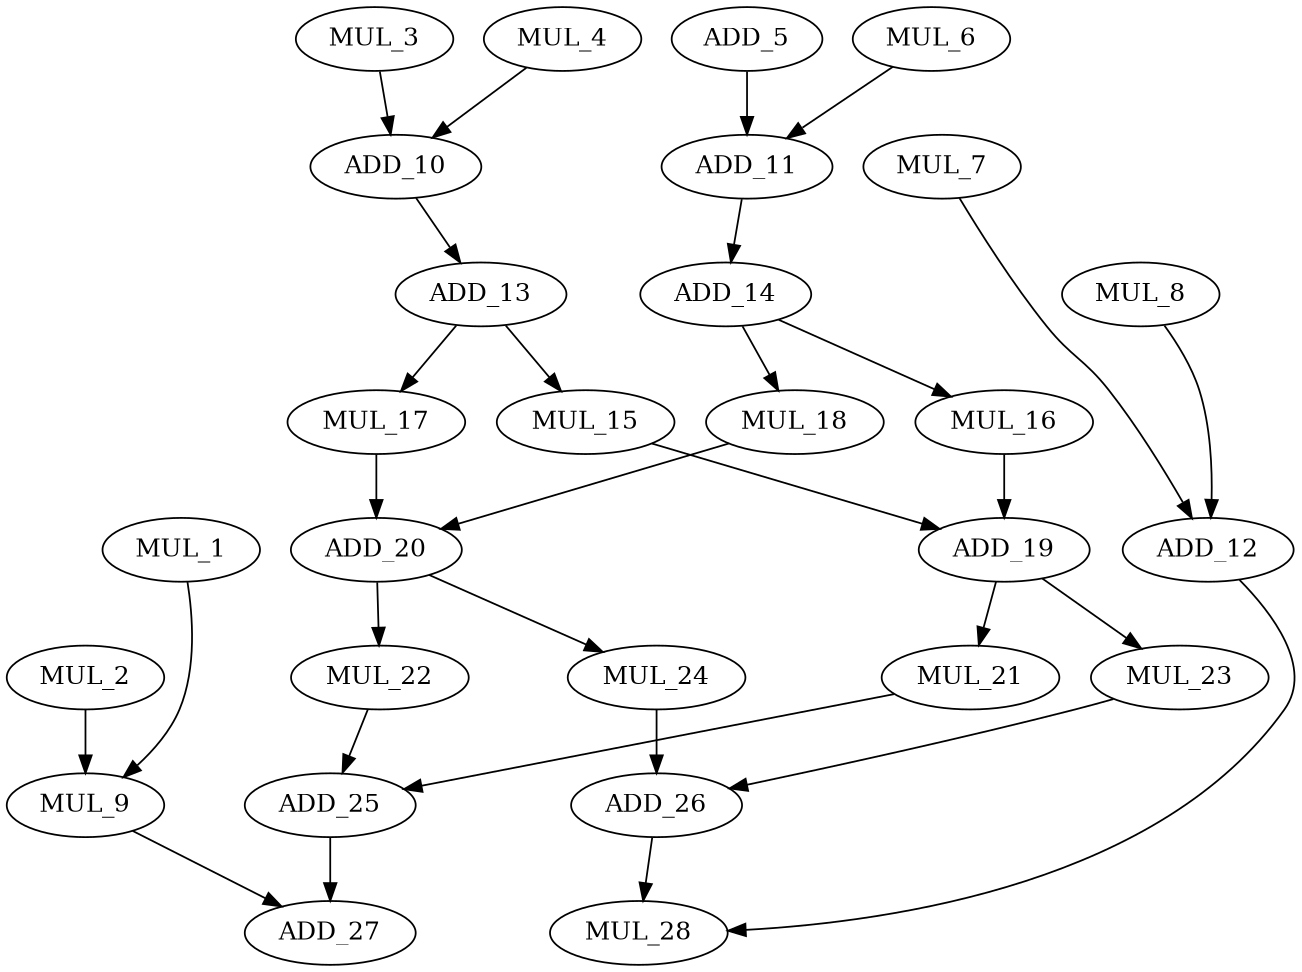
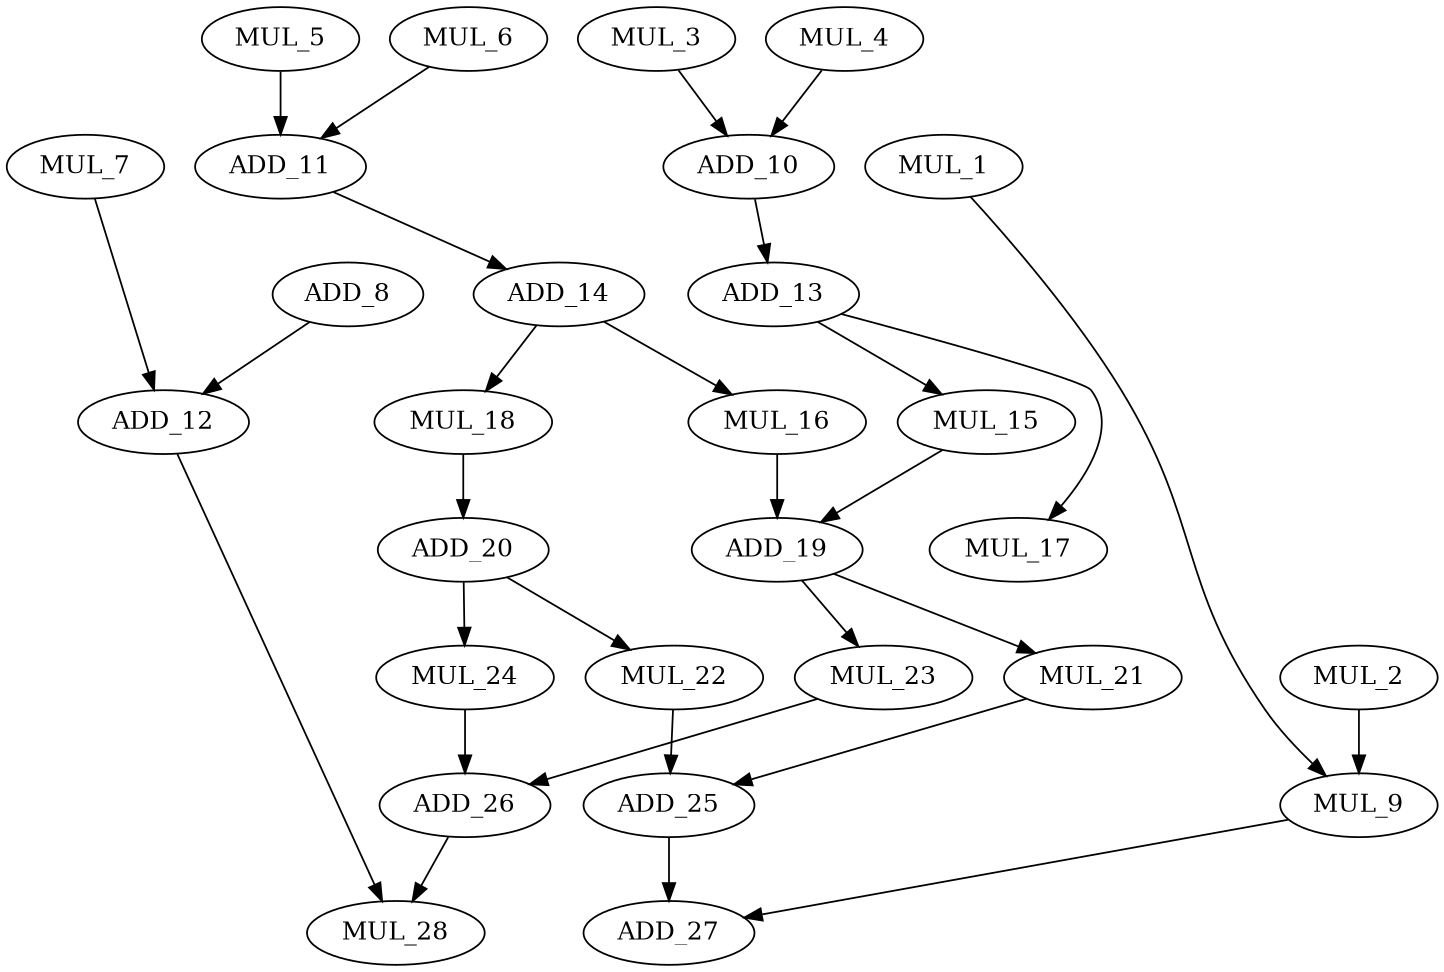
node "ADD_5": label "ADD_5" -> "MUL_5"
node "MUL_8": label "MUL_8" -> "ADD_8"
edge "MUL_17" -> "ADD_20": removed
